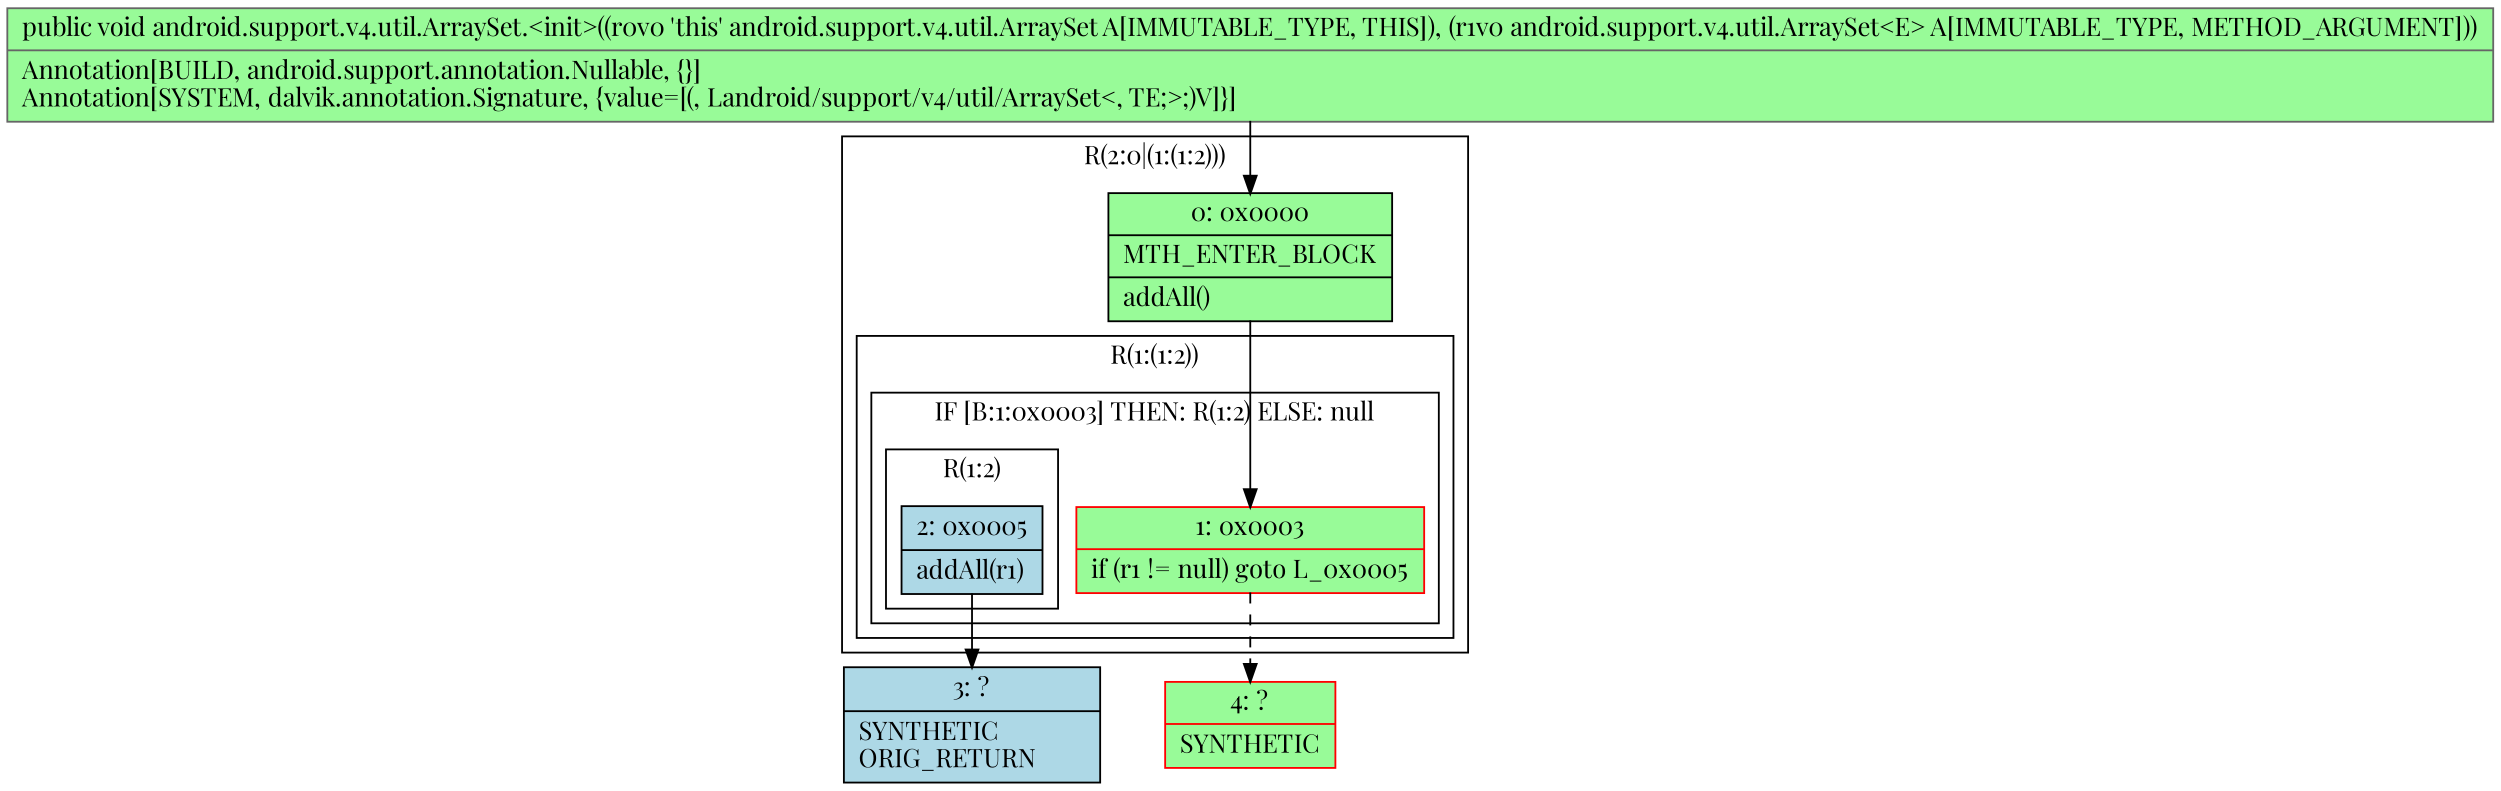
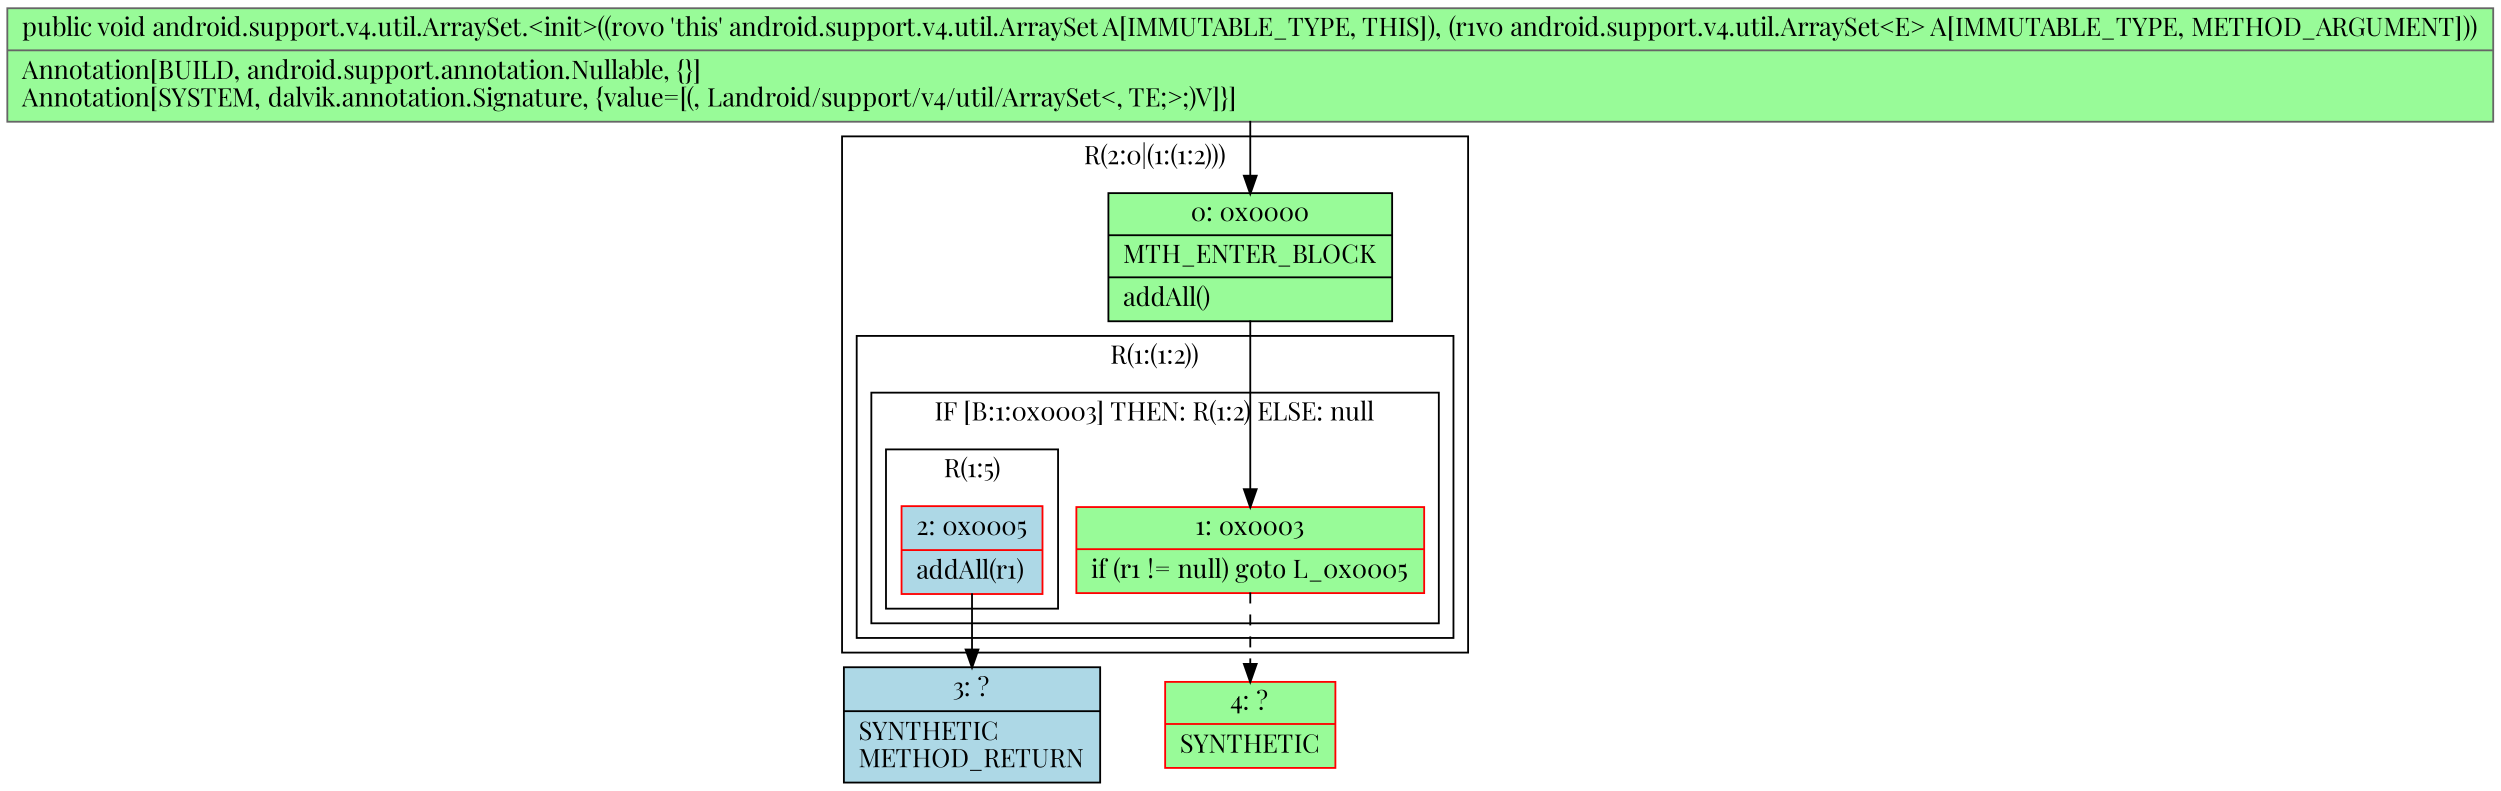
cluster "R(1:2)": label "R(1:2)" -> "R(1:5)"
node "2: 0x0005": color black -> red
node "3: ?": text "ORIG_RETURN" -> "METHOD_RETURN"
